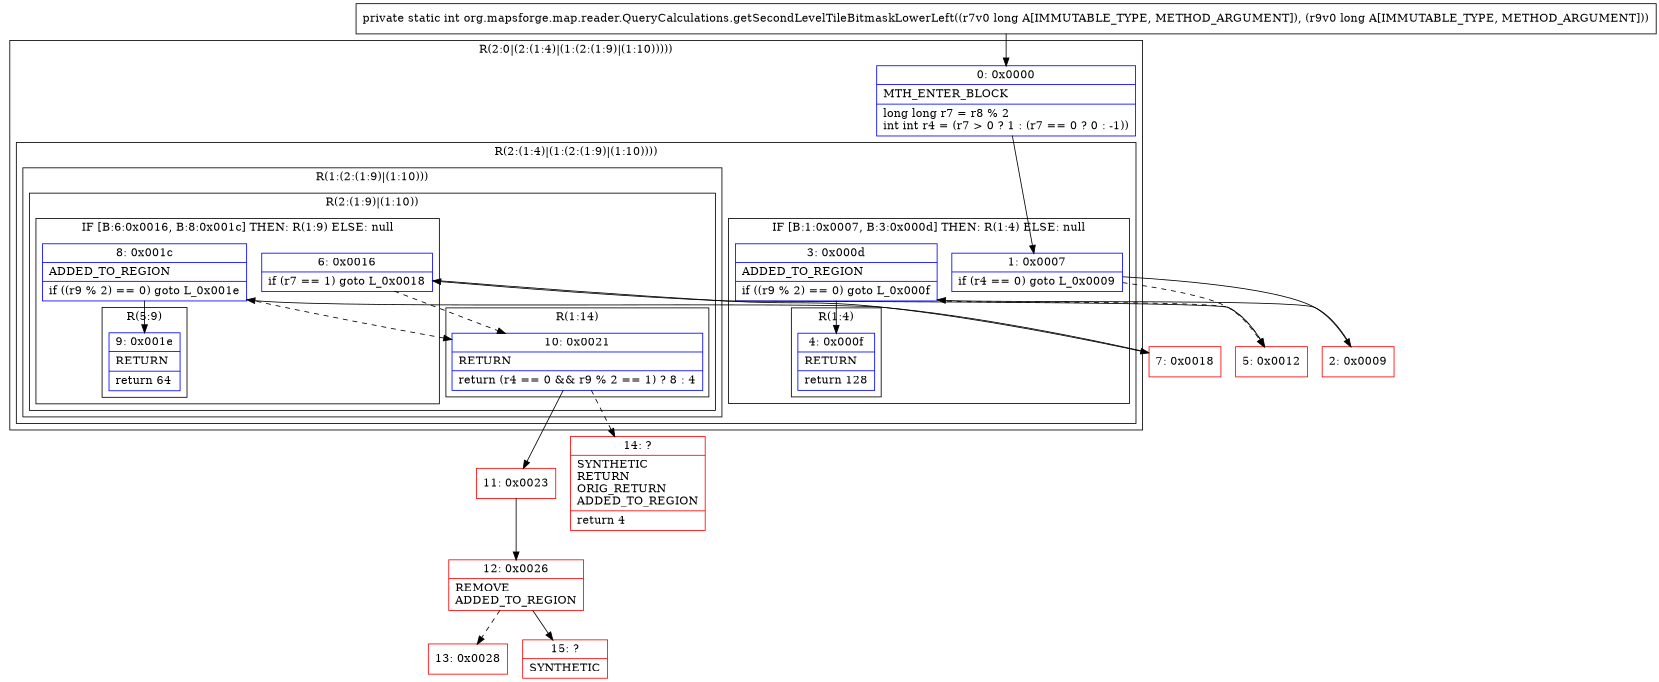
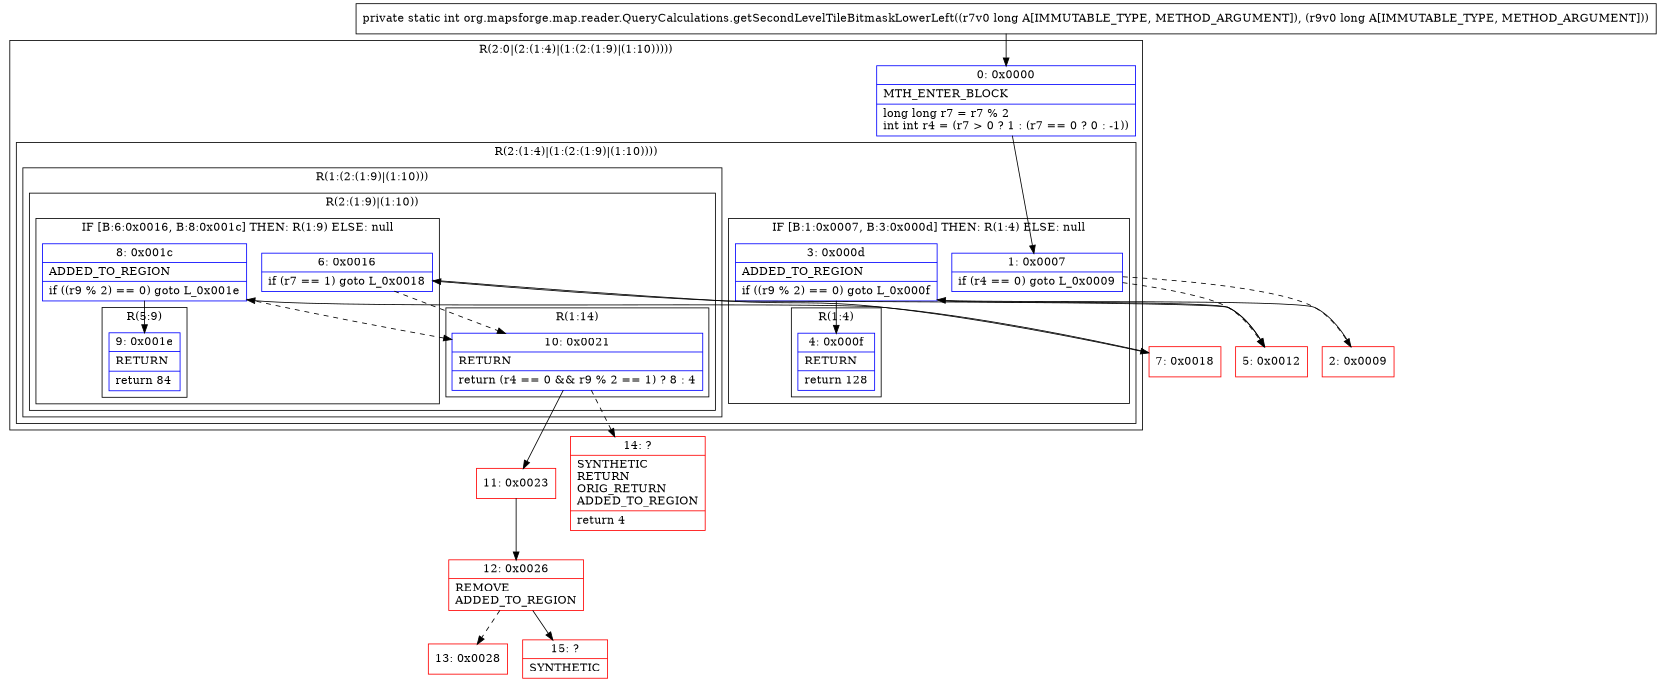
node "0: 0x0000": text "long long r7 = r8 % 2" -> "long long r7 = r7 % 2"
edge "1: 0x0007" -> "2: 0x0009": style solid -> dashed
edge "3: 0x000d" -> "5: 0x0012": style dashed -> solid
node "9: 0x001e": text "return 64" -> "return 84"
